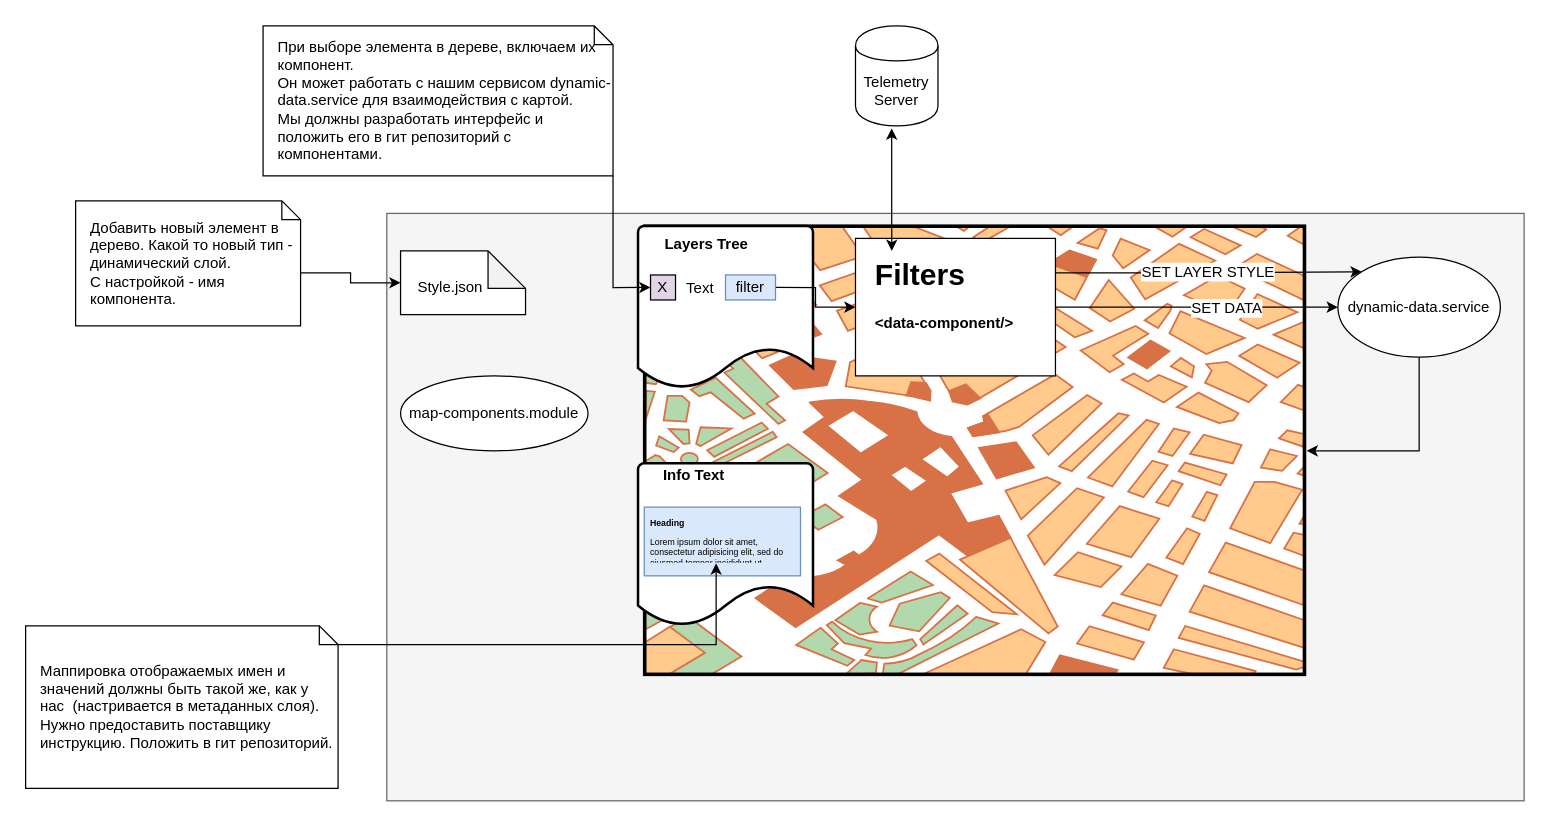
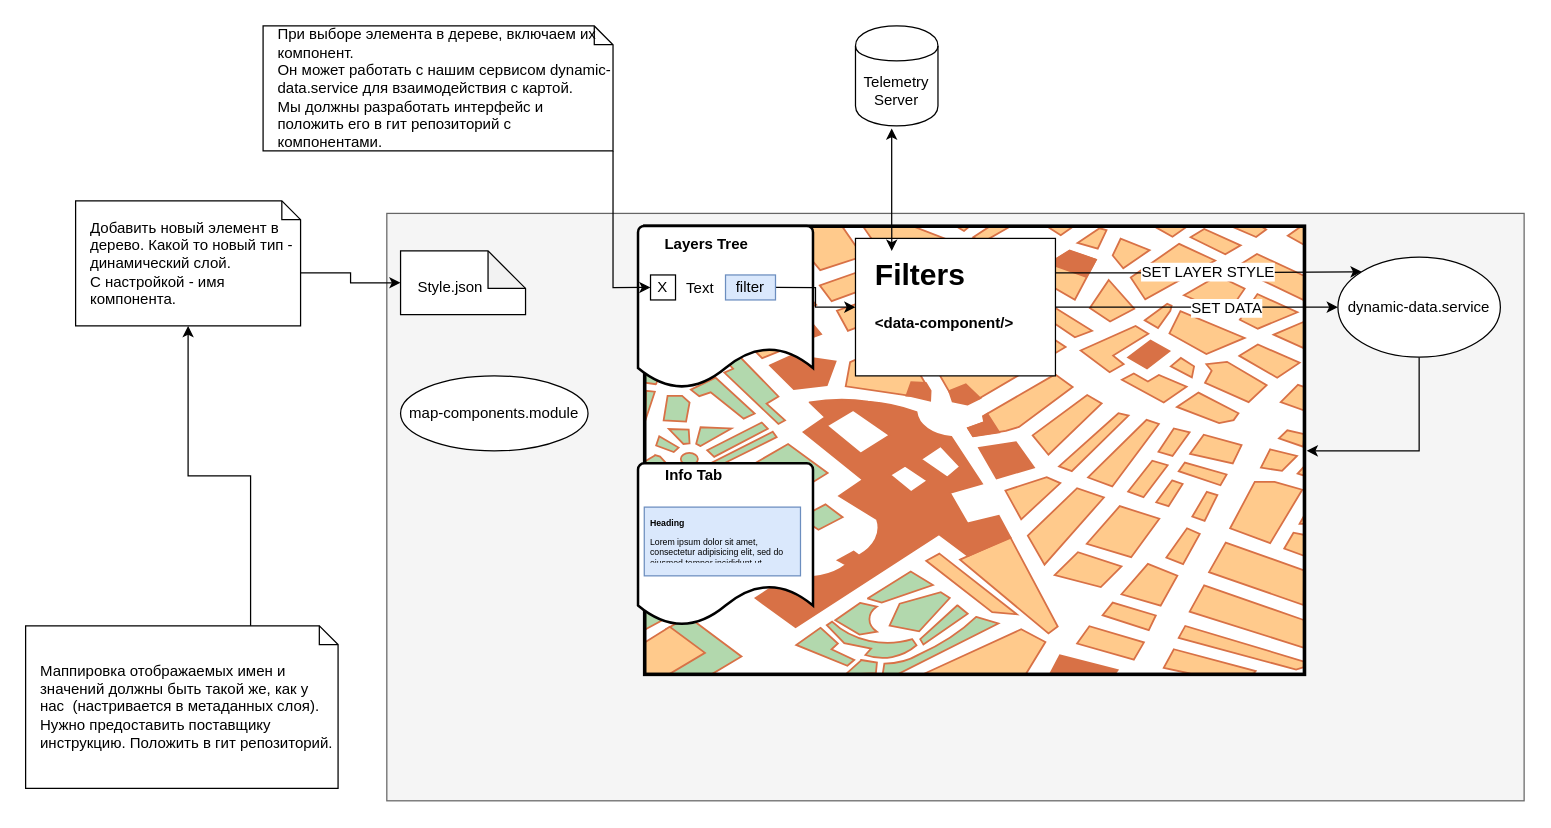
node "При выборе элемента в дереве, включаем их компонент. Он может работать с нашим сервисом dynamic-data.service для взаимодействия с картой. Мы должны разработать интерфейс и положить его в гит репозиторий с компонентами.": size 350x150 -> 350x125
node "X": fillcolor #e1d5e7 -> #ffffff
node "Info Text": label "Info Text" -> "Info Tab"
edge "Маппировка отображаемых имен и значений должны быть такой же, как у нас (настривается в метаданных слоя). Нужно предоставить поставщику инструкцию. Положить в гит репозиторий." -> "HeadingLorem ipsum dolor sit amet, consectetur adipisicing elit, sed do eiusmod tempor incididunt ut labore et dolore magna aliqua.": now "Маппировка отображаемых имен и значений должны быть такой же, как у нас (настривается в метаданных слоя). Нужно предоставить поставщику инструкцию. Положить в гит репозиторий." -> "Добавить новый элемент в дерево. Какой то новый тип - динамический слой. С настройкой - имя компонента."
